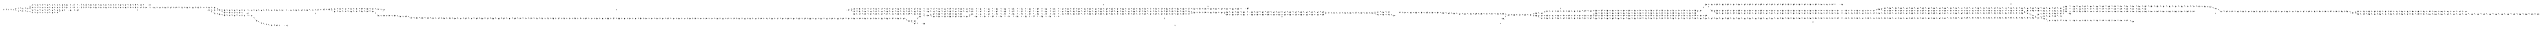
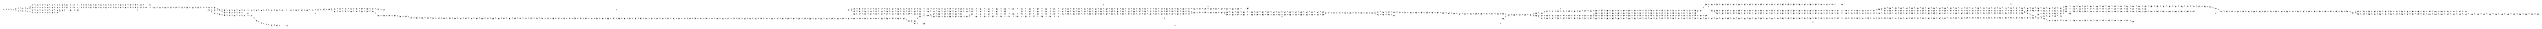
node "S244": removed
node "S802": added
